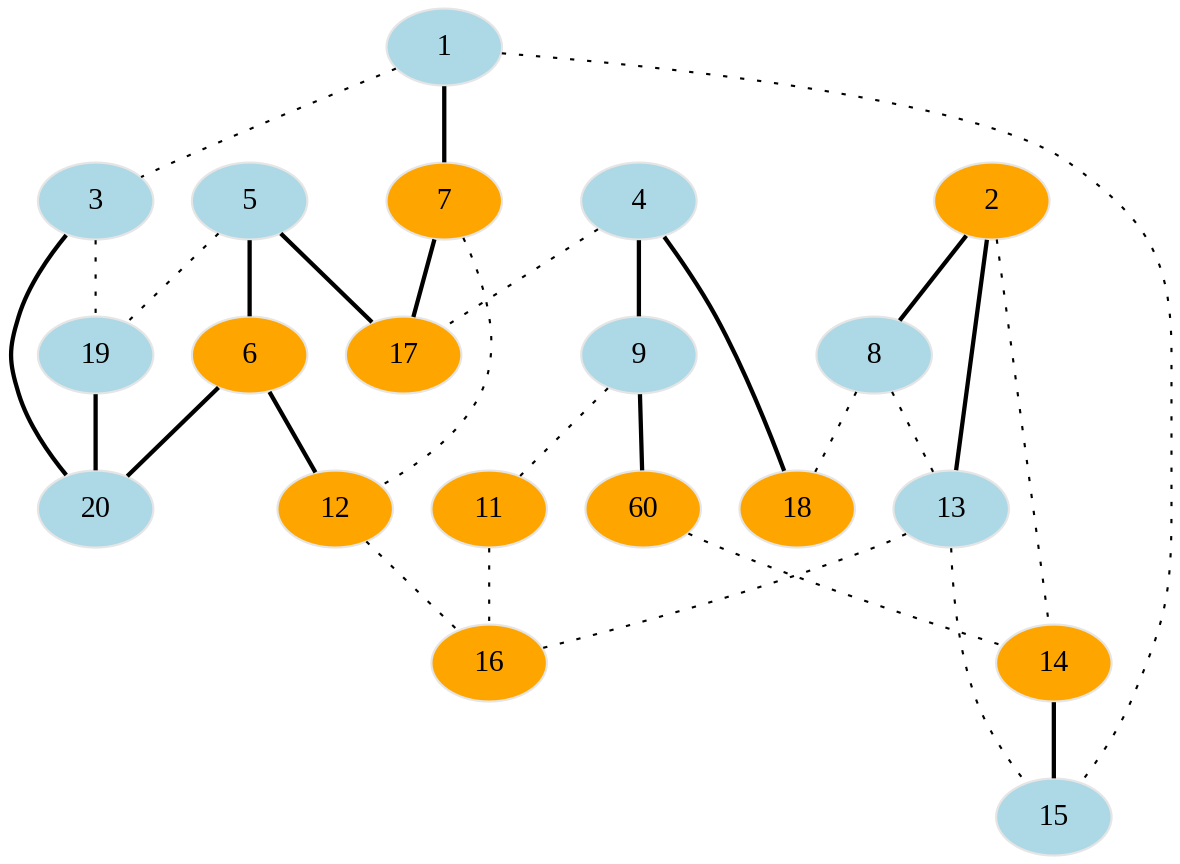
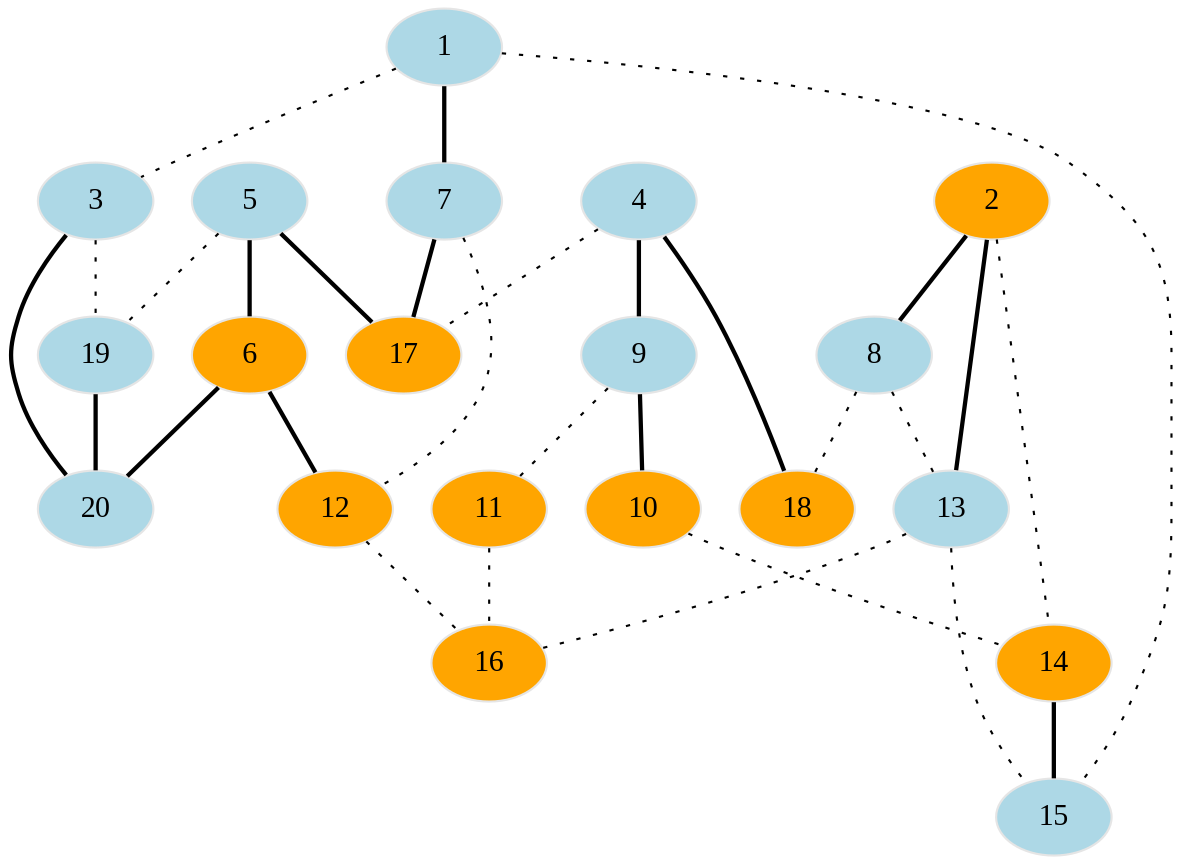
node "7": fillcolor orange -> lightblue
node "60": label "60" -> "10"
